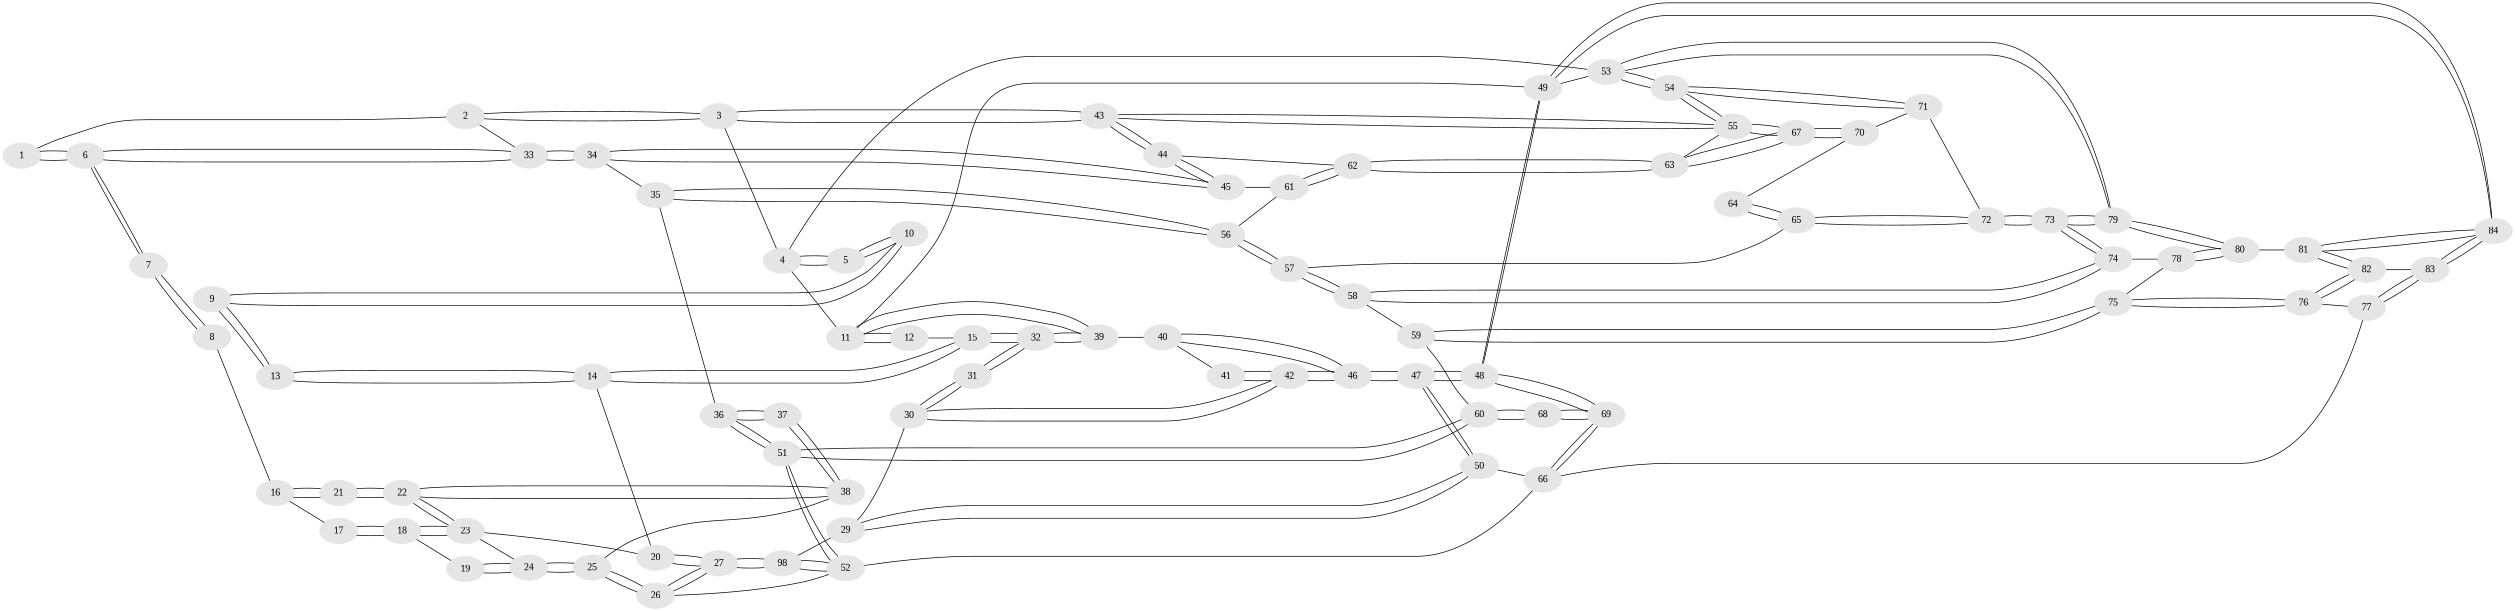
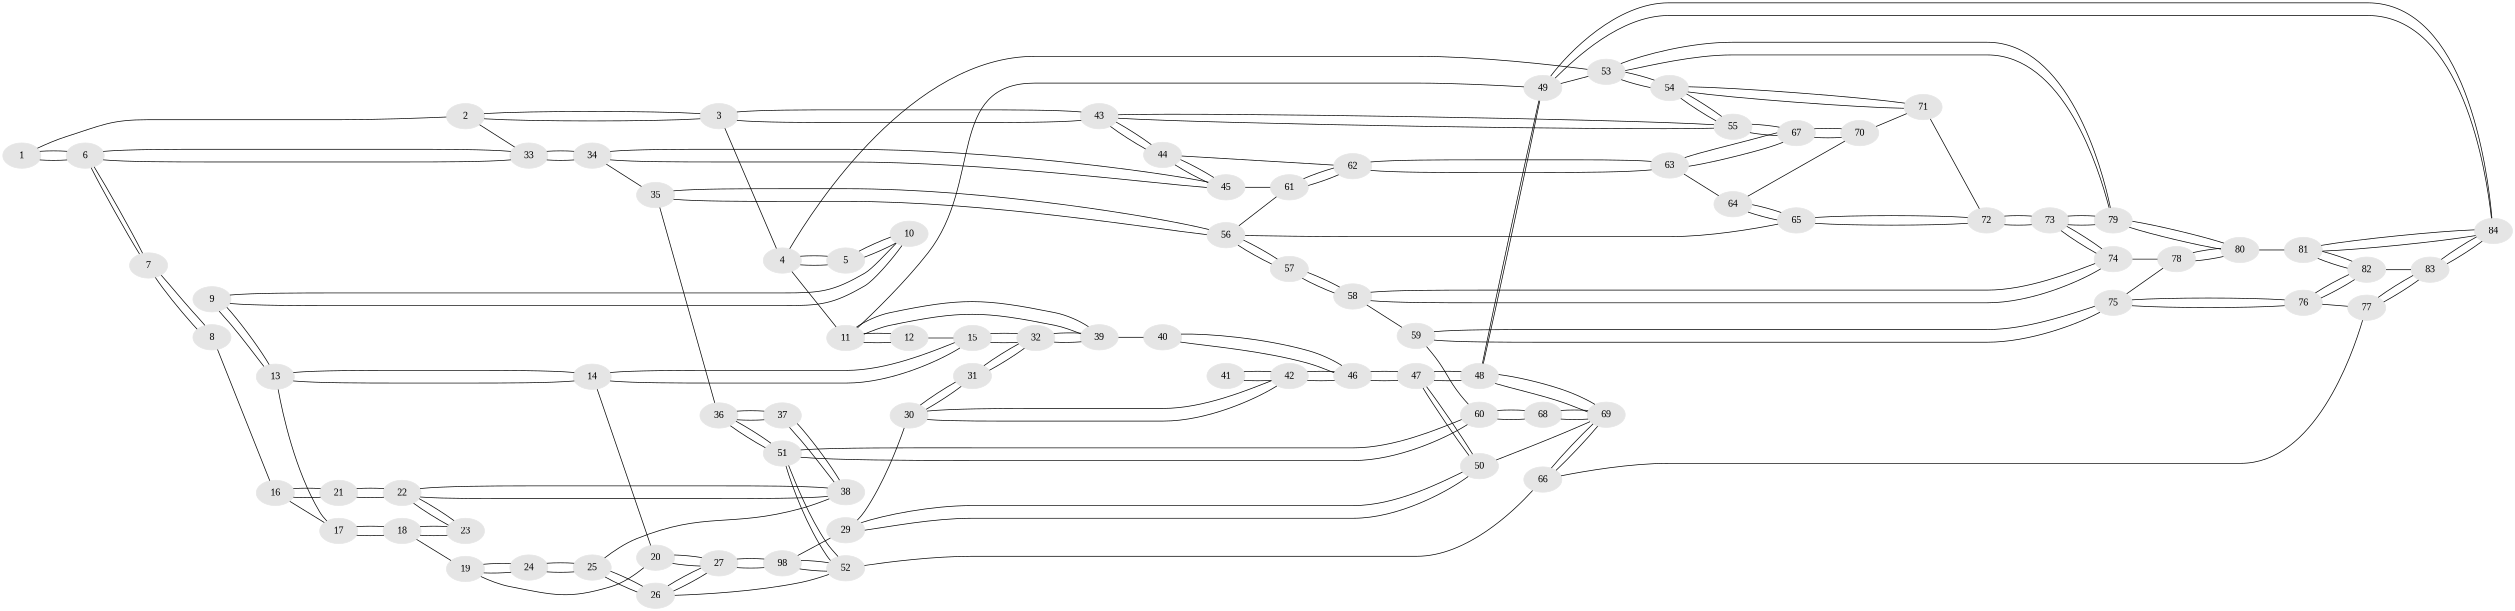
edge "55" -- "63": now "64" -- "63"
edge "65" -- "57": now "65" -- "56"
edge "40" -- "41": removed
edge "13" -- "17": added
edge "50" -- "66": now "50" -- "69"
edge "23" -- "20": now "19" -- "20"
edge "23" -- "24": removed
